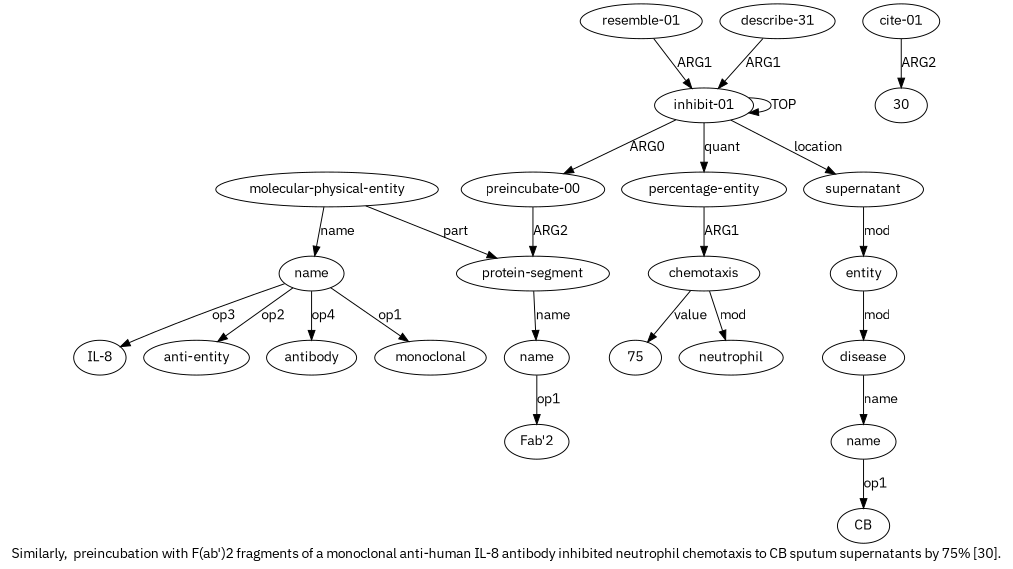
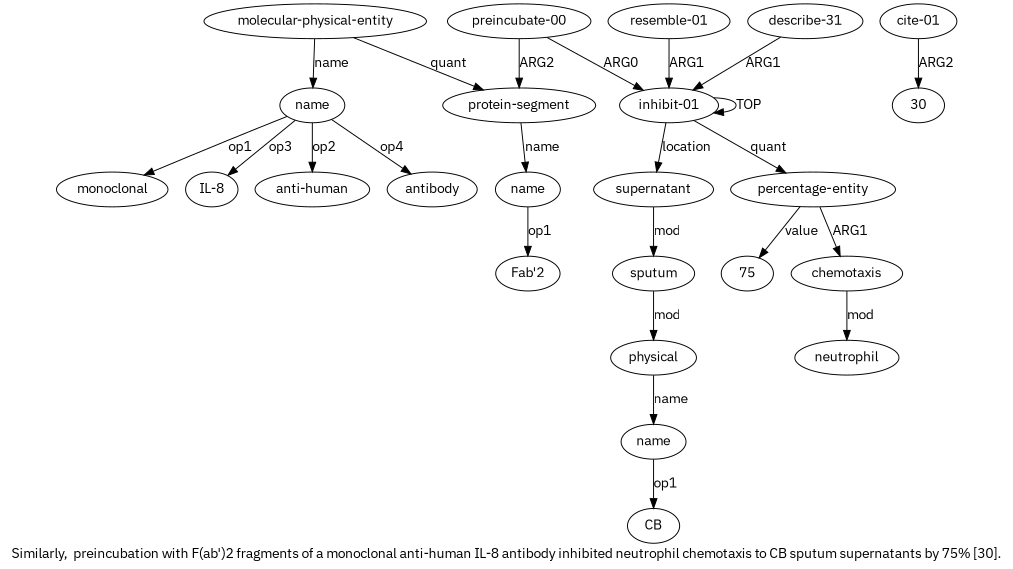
edge "inhibit-01" -> "preincubate-00": reversed
edge "molecular-physical-entity" -> "protein-segment": label "part" -> "quant"
node "entity": label "entity" -> "sputum"
edge "chemotaxis" -> "75": now "percentage-entity" -> "75"
node "anti-entity": label "anti-entity" -> "anti-human"
node "disease": label "disease" -> "physical"
